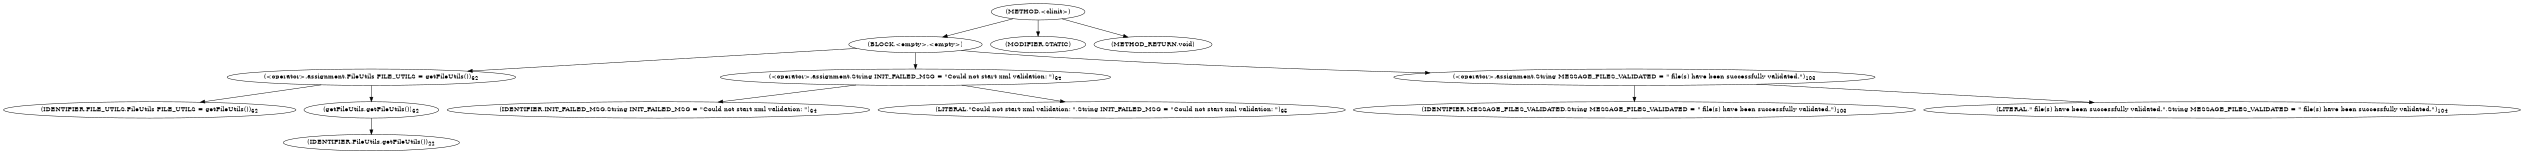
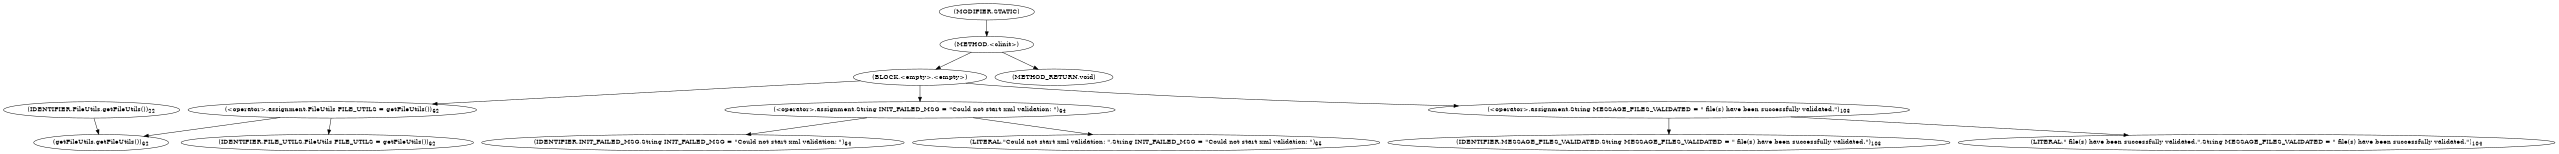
edge "(METHOD,<clinit>)" -> "(MODIFIER,STATIC)": reversed
edge "(getFileUtils,getFileUtils())" -> "(IDENTIFIER,FileUtils,getFileUtils())": reversed
